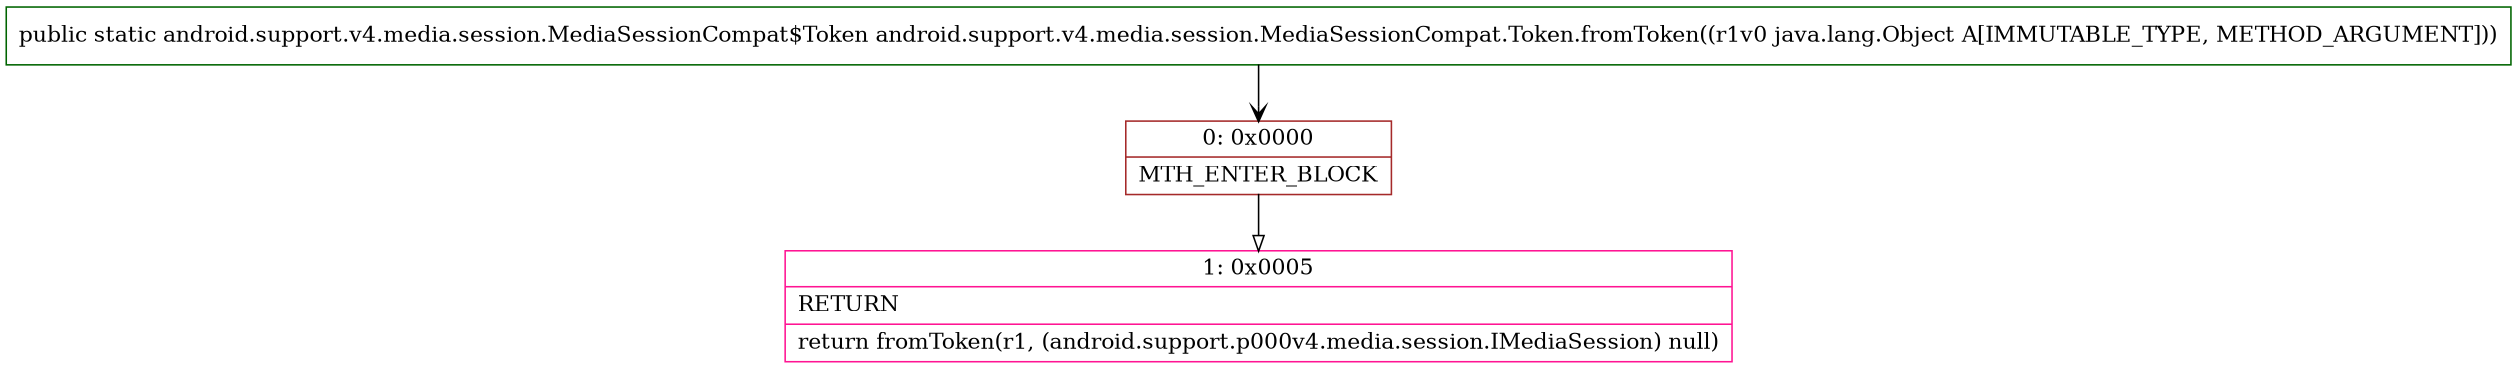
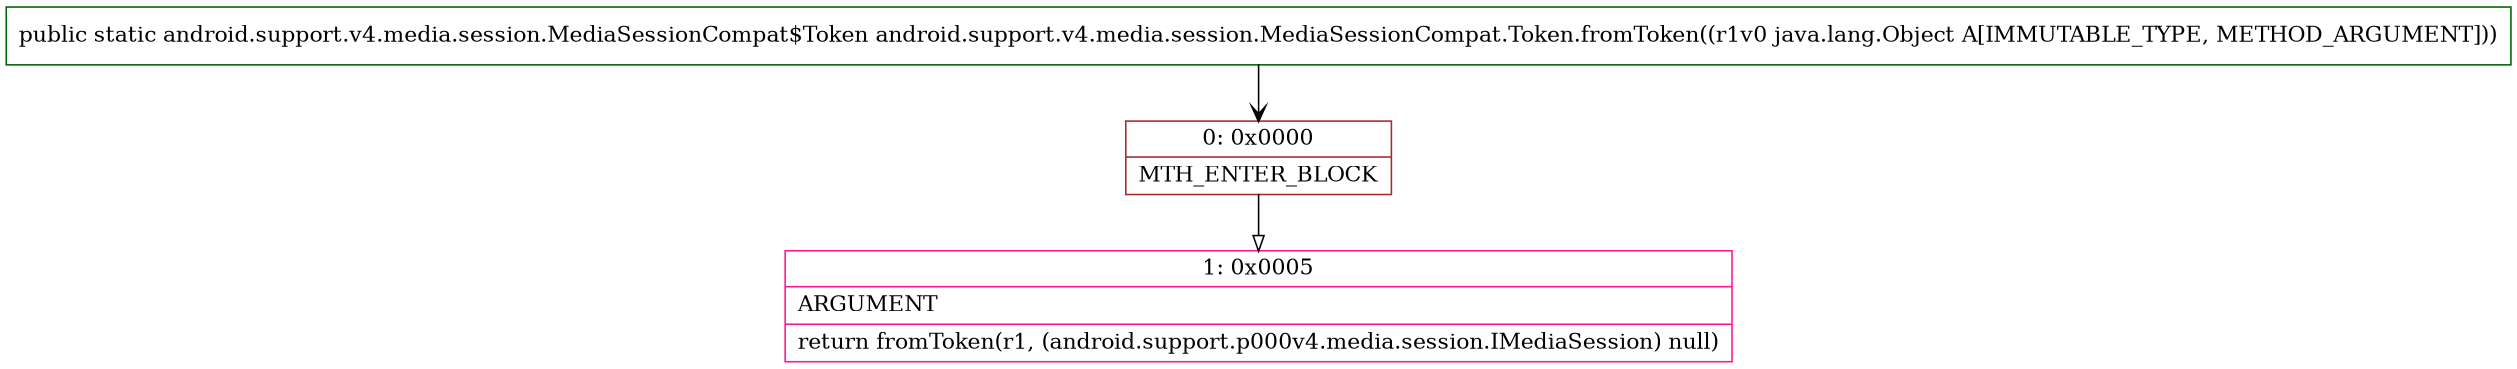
node "1: 0x0005": text "RETURN" -> "ARGUMENT"
